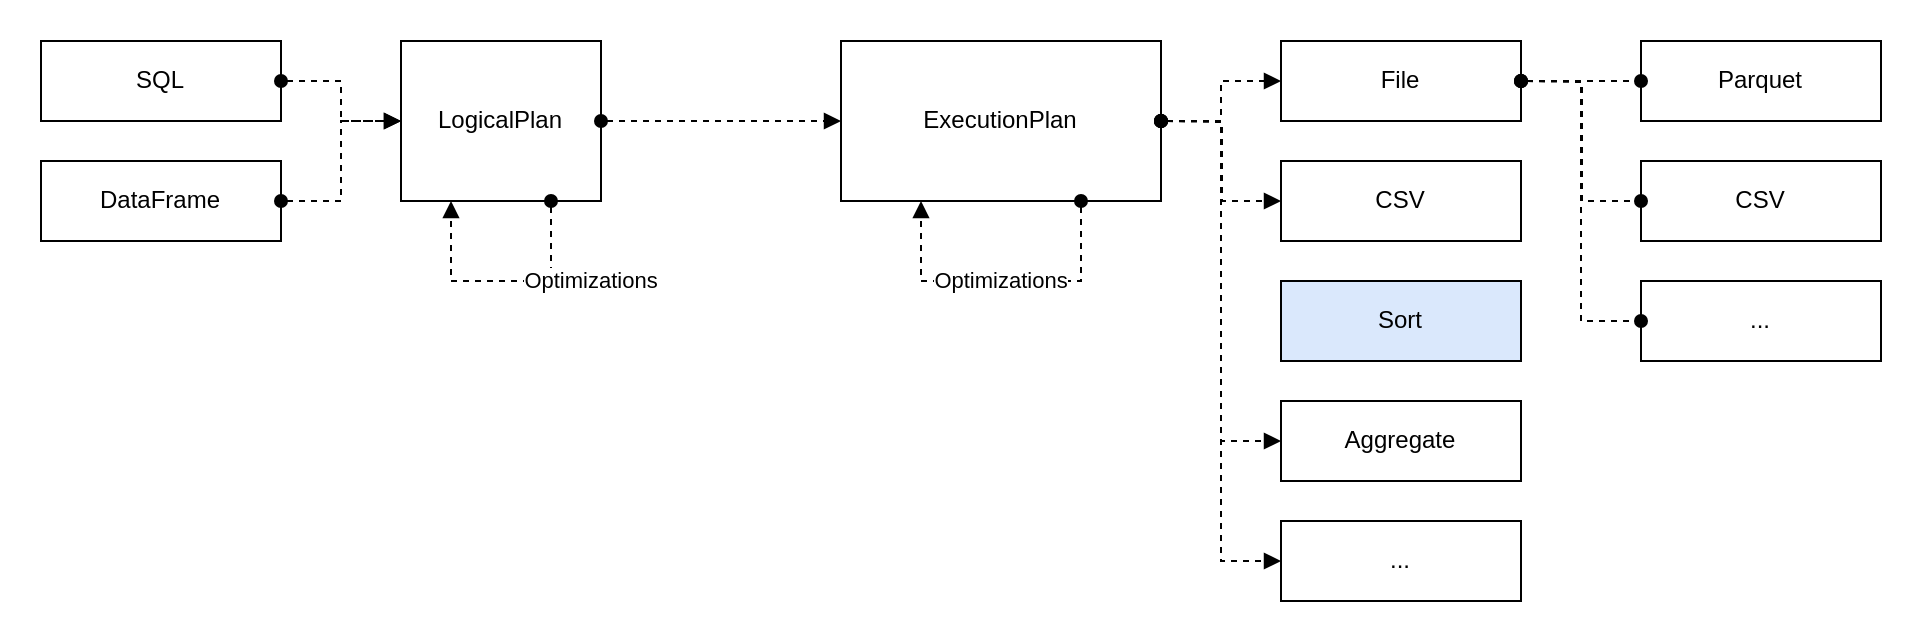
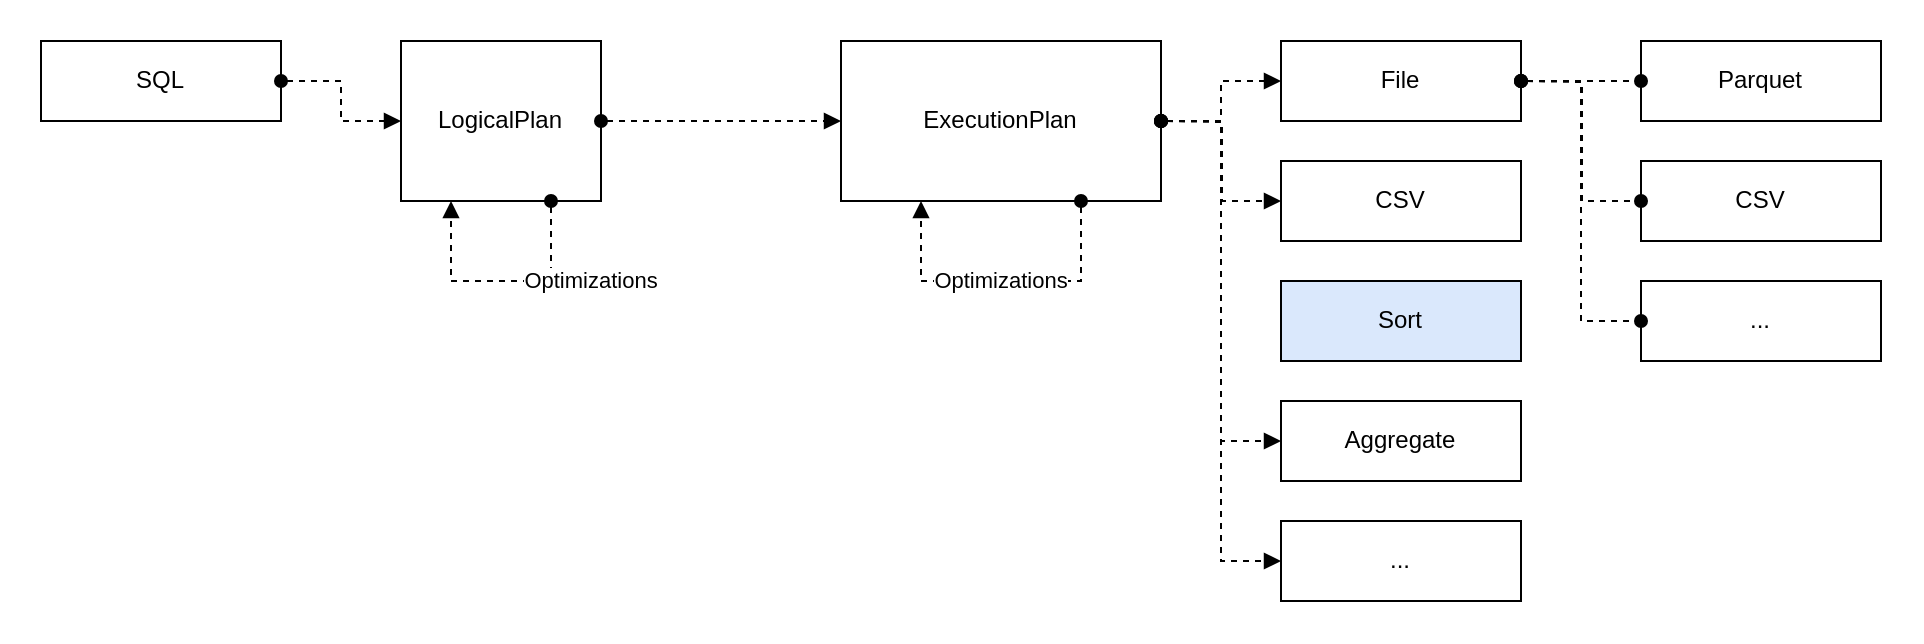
edge "LogicalPlan" -- "DataFrame": removed
node "DataFrame": removed
